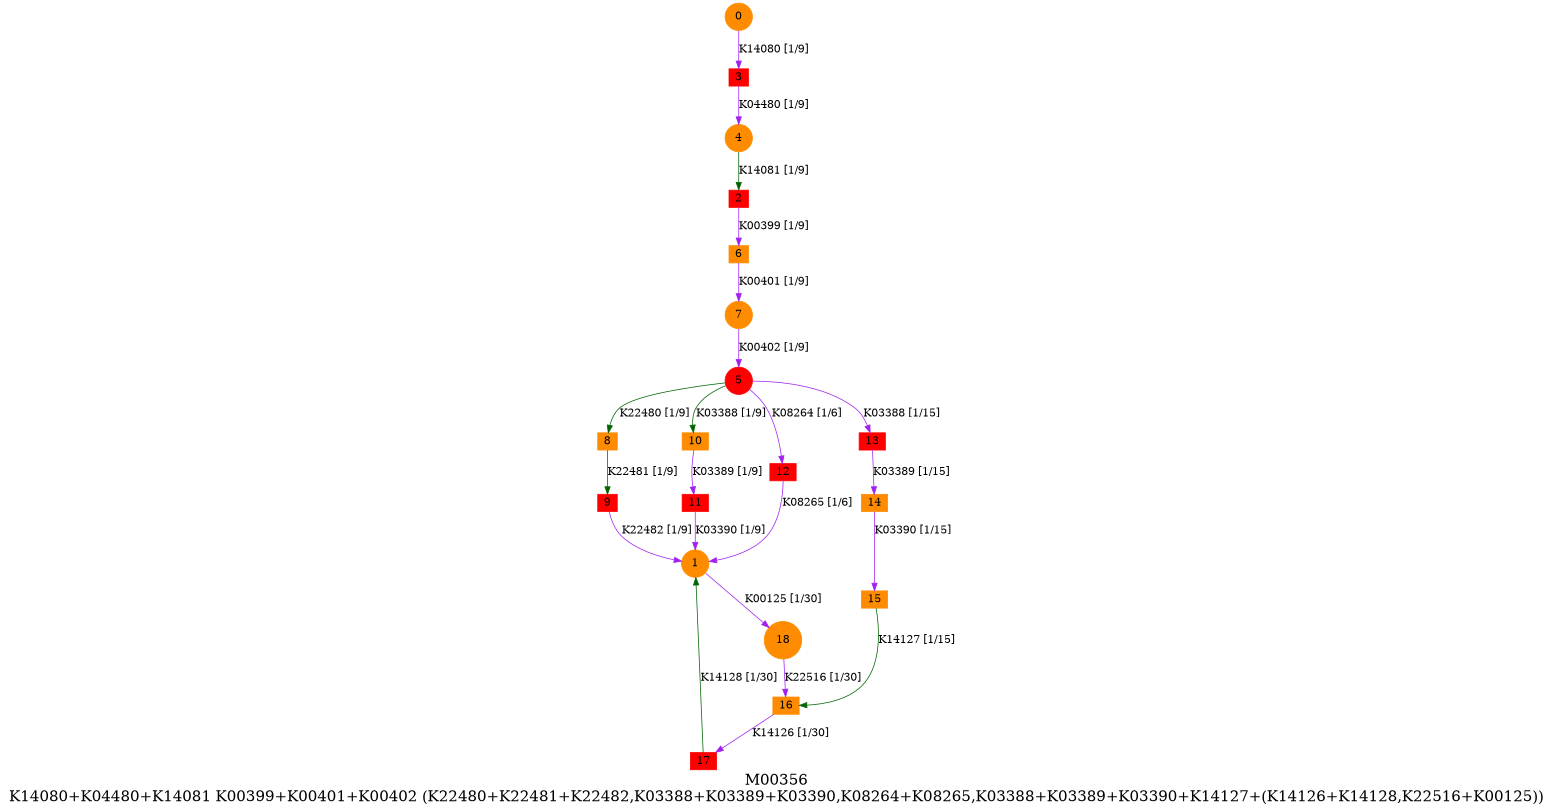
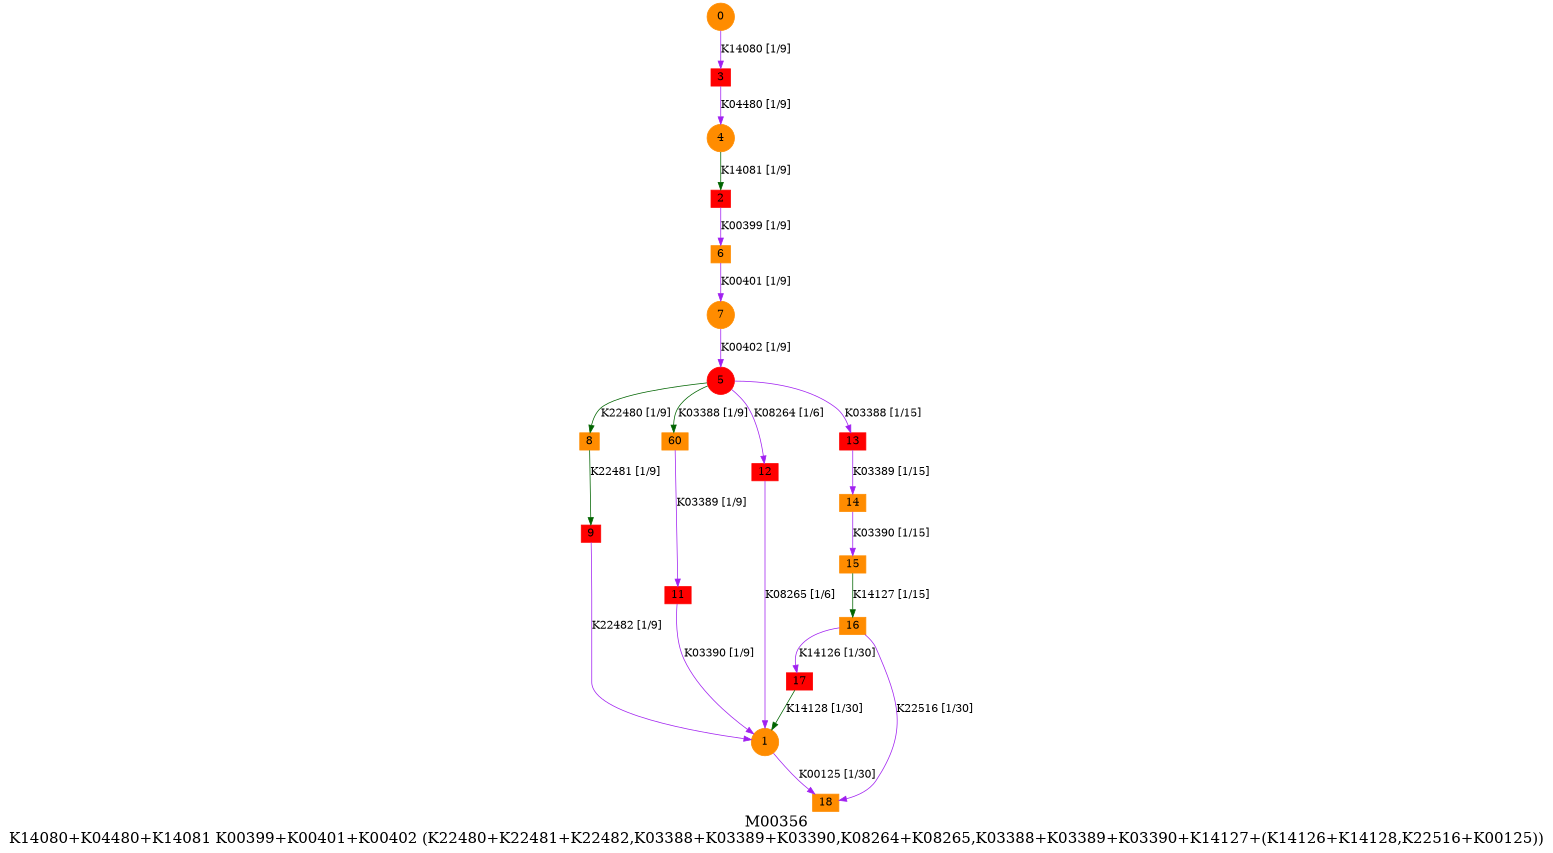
node "10": label "10" -> "60"
node "18": shape circle -> box
edge "18" -> "16": reversed
